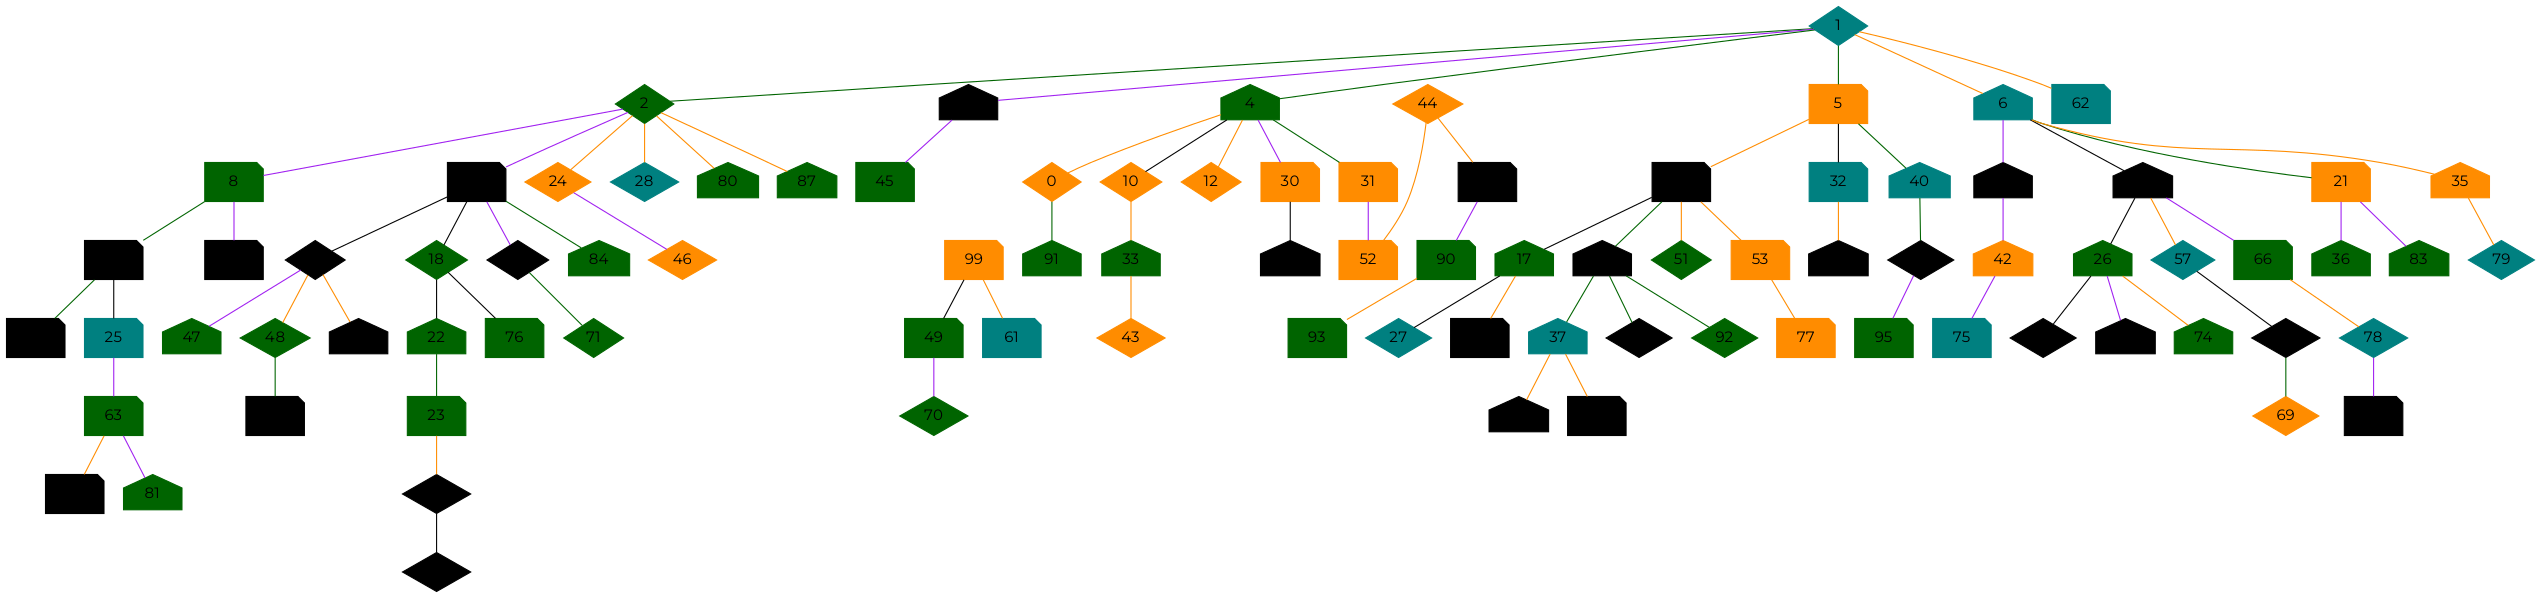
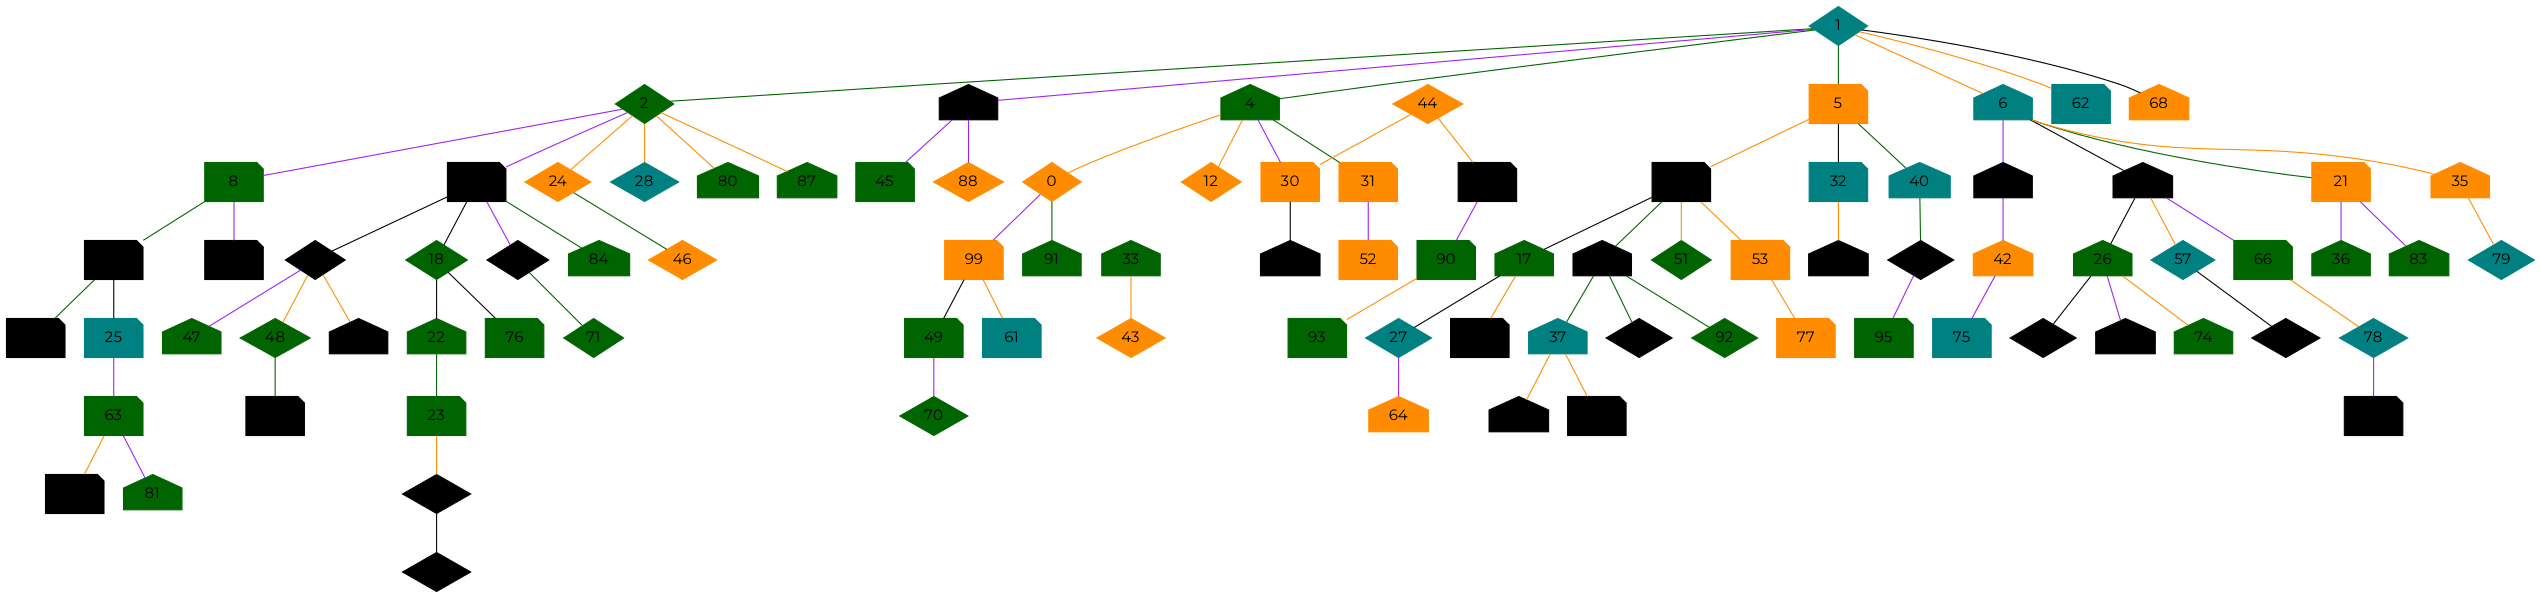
node "68": added
node "88": added
node "10": removed
edge "44" -- "52": now "44" -- "30"
edge "0" -- "99": added
edge "24" -- "46": color purple -> darkgreen
node "64": added
node "69": removed
